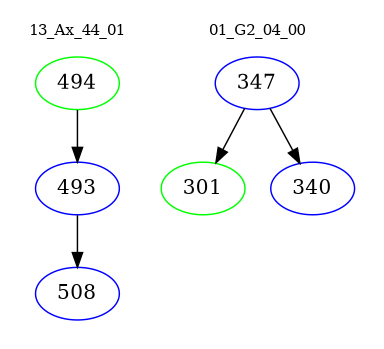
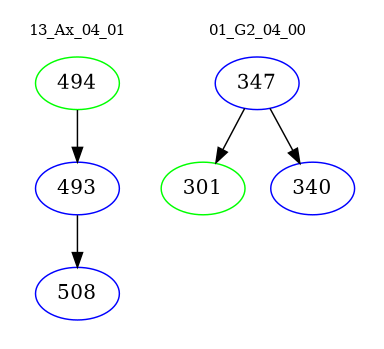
cluster "13_Ax_44_01": label "13_Ax_44_01" -> "13_Ax_04_01"
